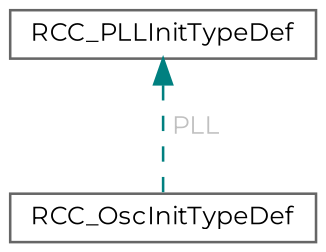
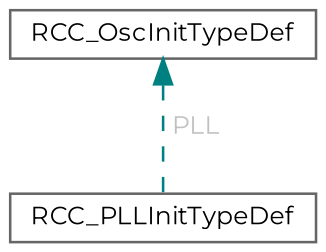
edge "RCC_OscInitTypeDef" -> "RCC_PLLInitTypeDef": reversed
